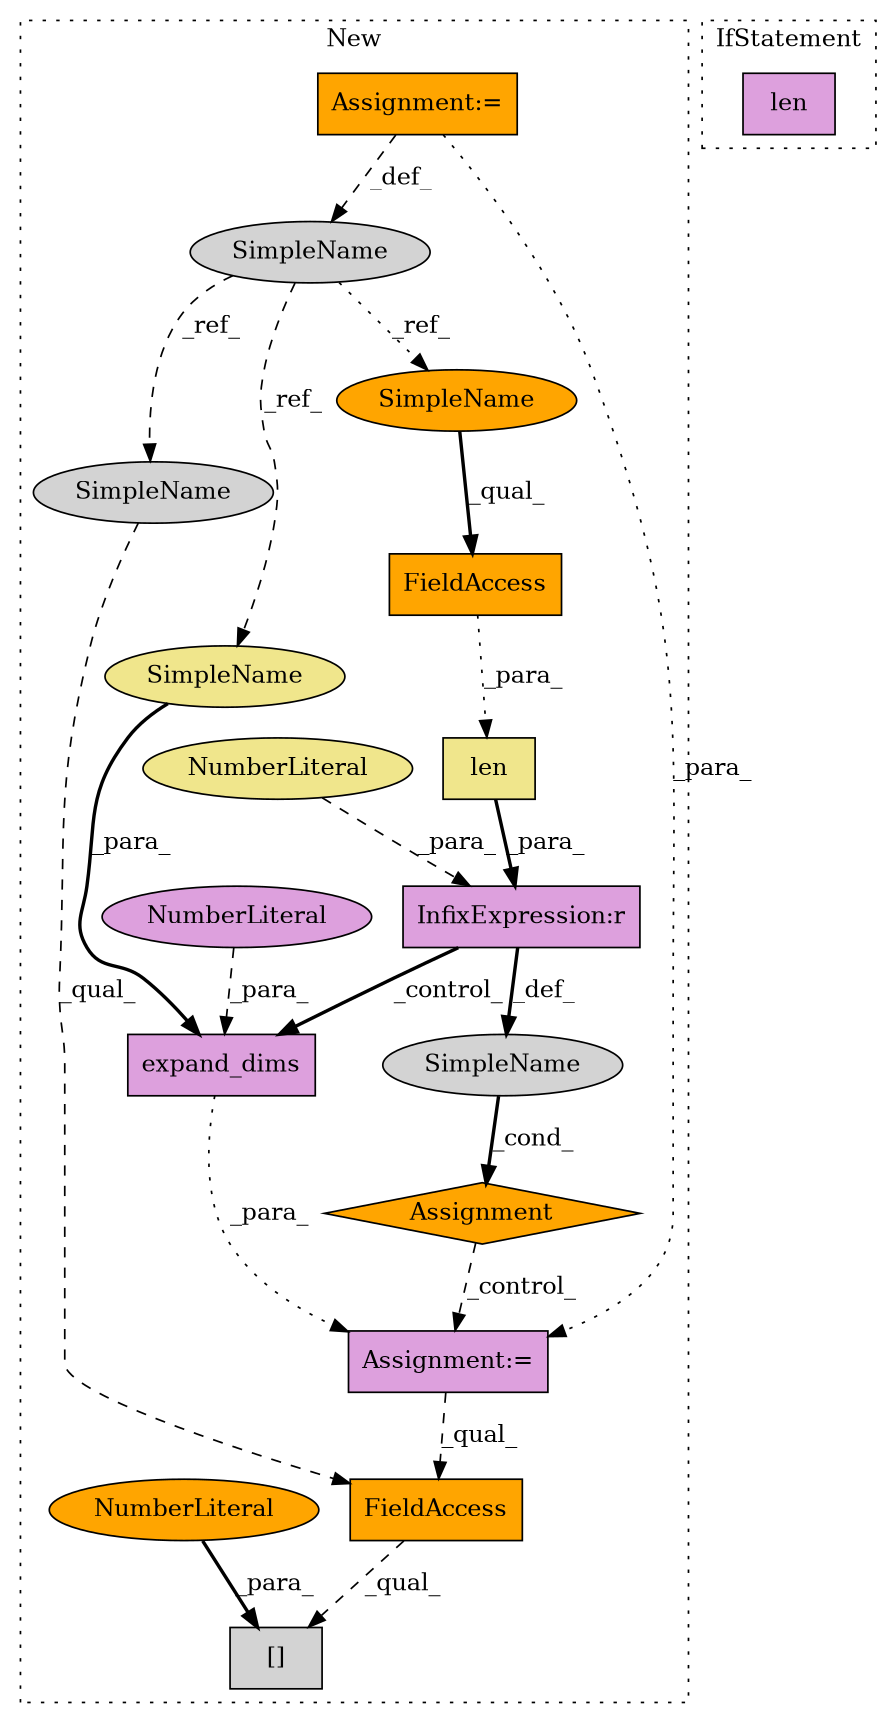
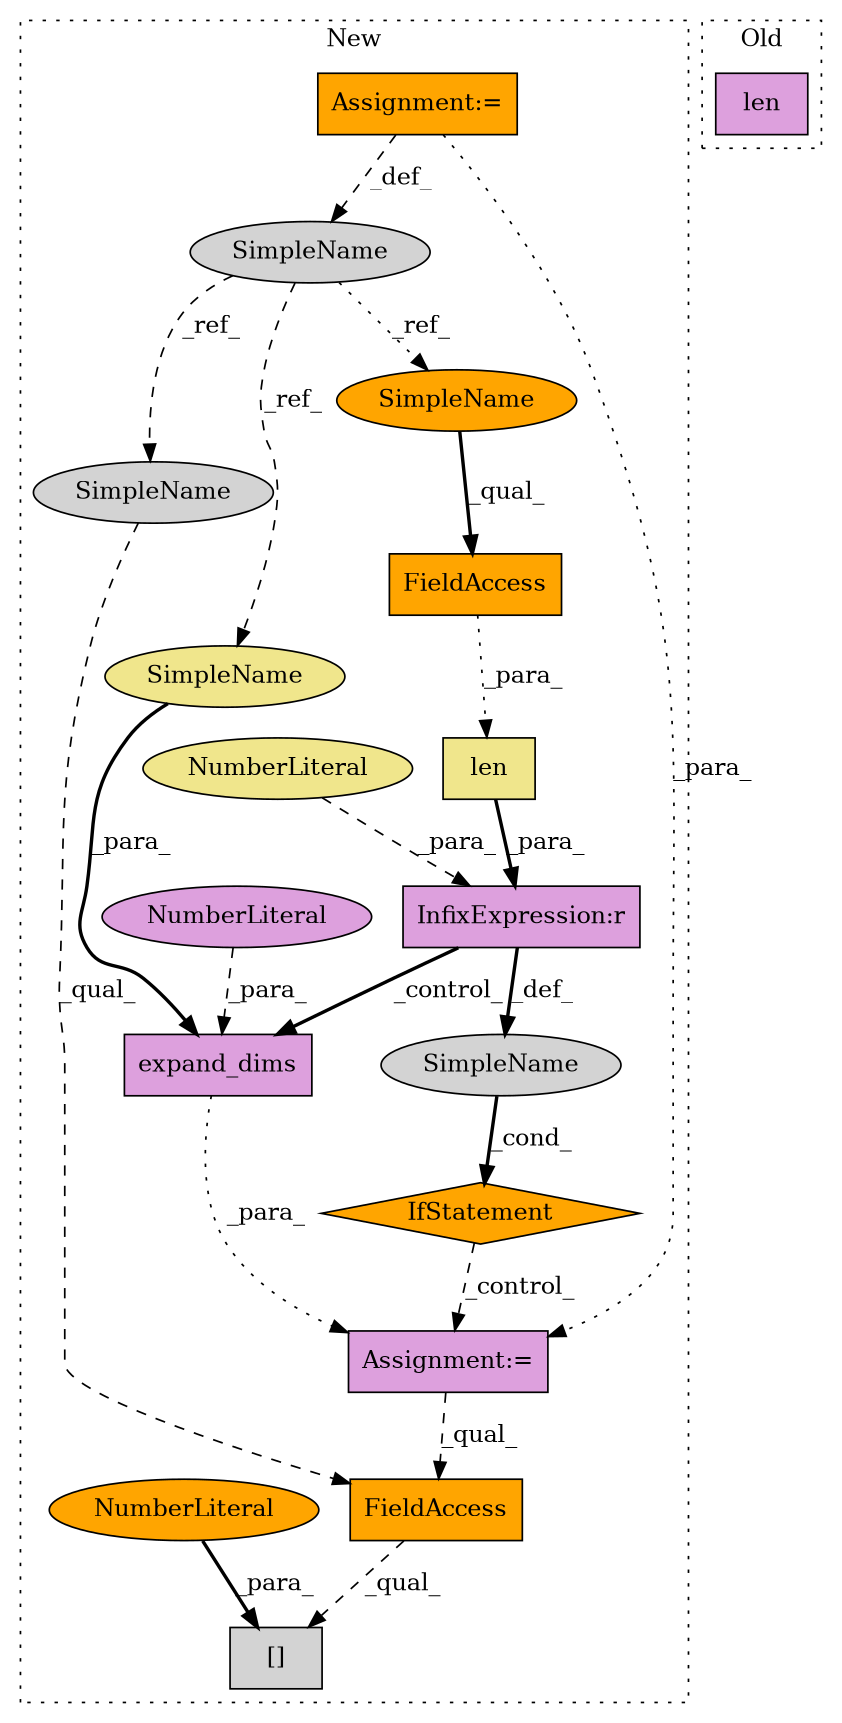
cluster "IfStatement": label "IfStatement" -> "Old"
node "Assignment": label "Assignment" -> "IfStatement"
